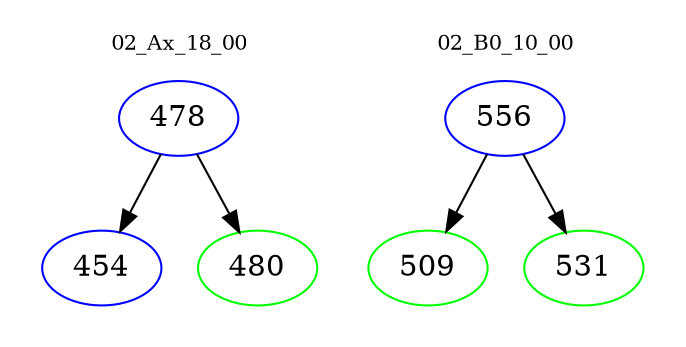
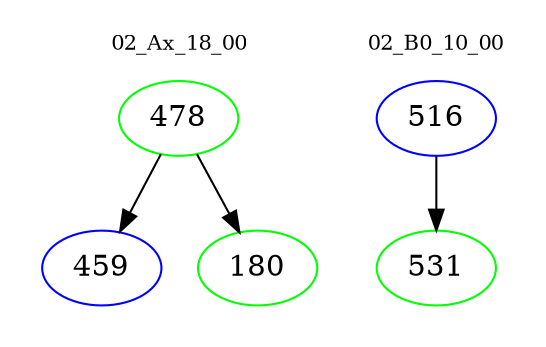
node "478": color blue -> green
node "556": label "556" -> "516"
node "454": label "454" -> "459"
node "480": label "480" -> "180"
node "509": removed
